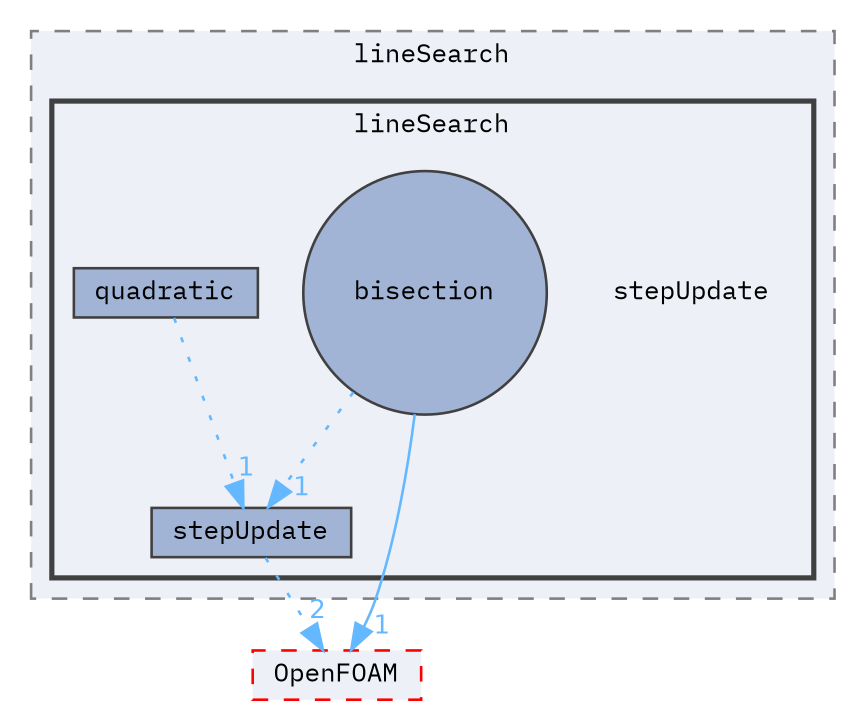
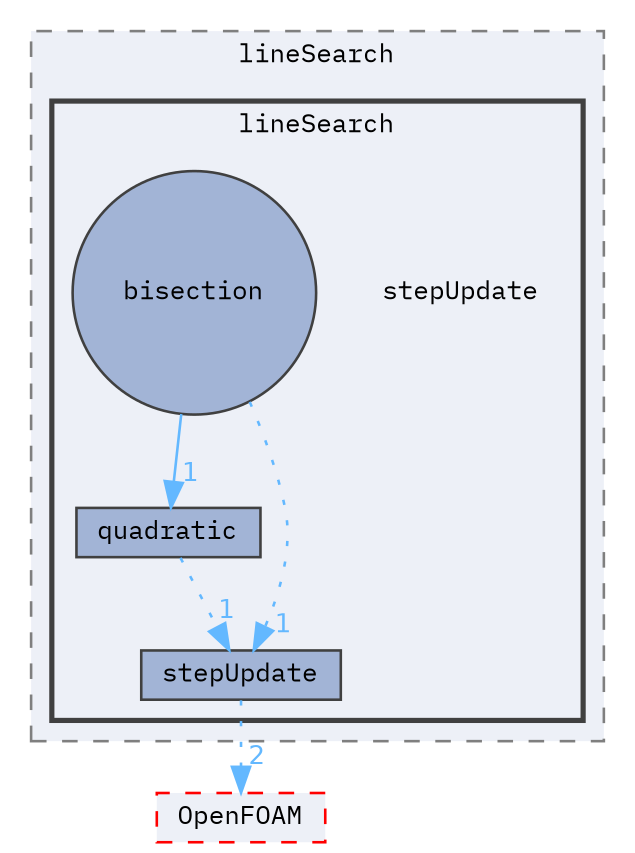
edge "bisection" -> "OpenFOAM": now "bisection" -> "quadratic"
